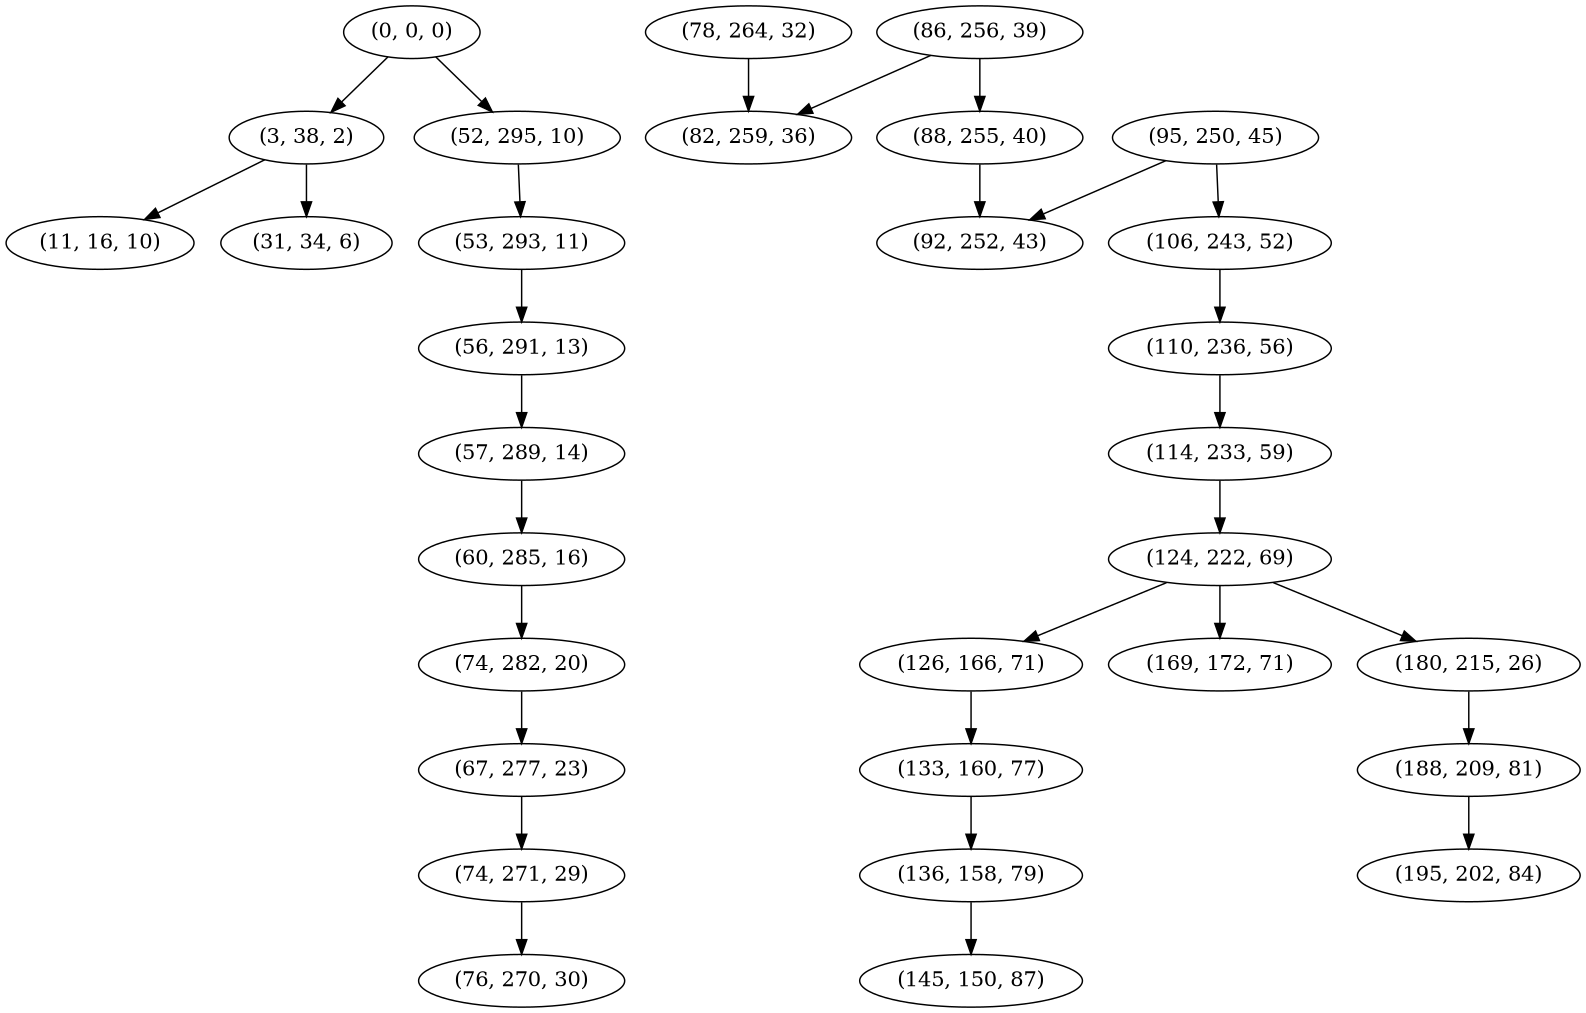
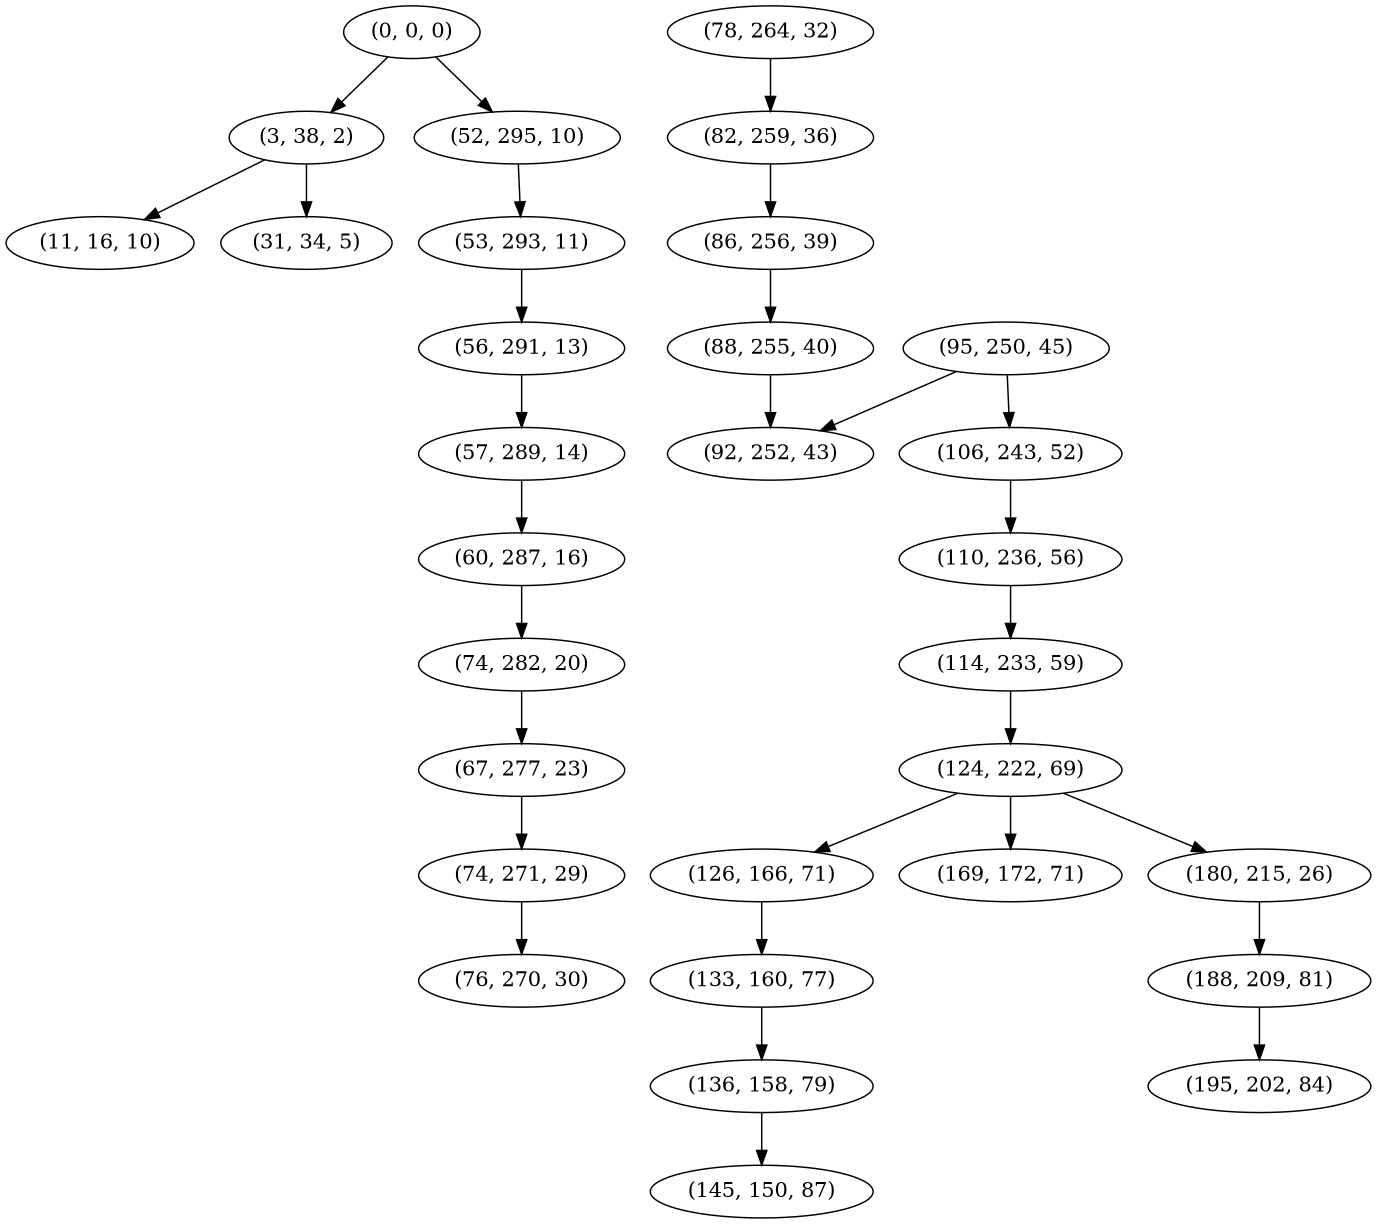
edge "(86, 256, 39)" -> "(82, 259, 36)": reversed
node "(31, 34, 6)": label "(31, 34, 6)" -> "(31, 34, 5)"
node "(60, 285, 16)": label "(60, 285, 16)" -> "(60, 287, 16)"
